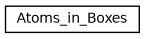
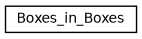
node "Atoms_in_Boxes": label "Atoms_in_Boxes" -> "Boxes_in_Boxes"
